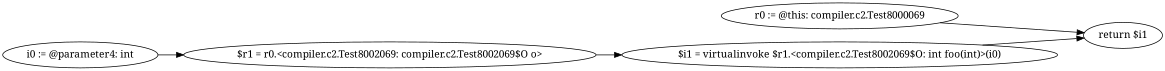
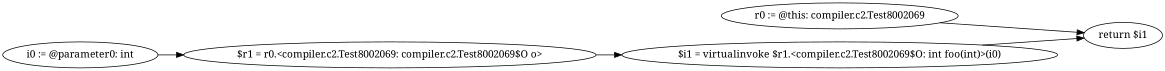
node "r0 := @this: compiler.c2.Test8000069": label "r0 := @this: compiler.c2.Test8000069" -> "r0 := @this: compiler.c2.Test8002069"
node "i0 := @parameter4: int": label "i0 := @parameter4: int" -> "i0 := @parameter0: int"
